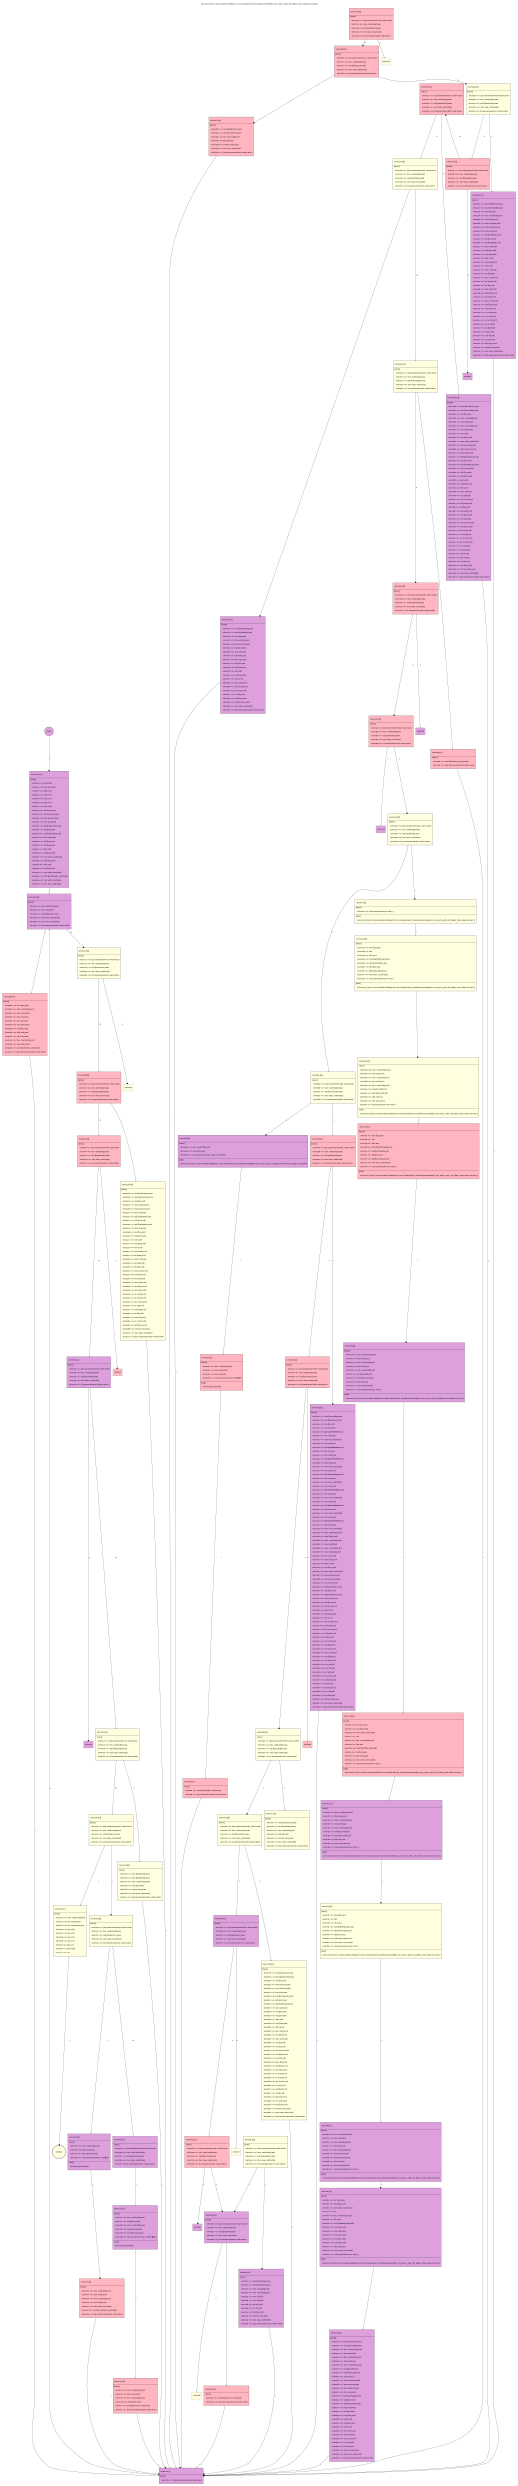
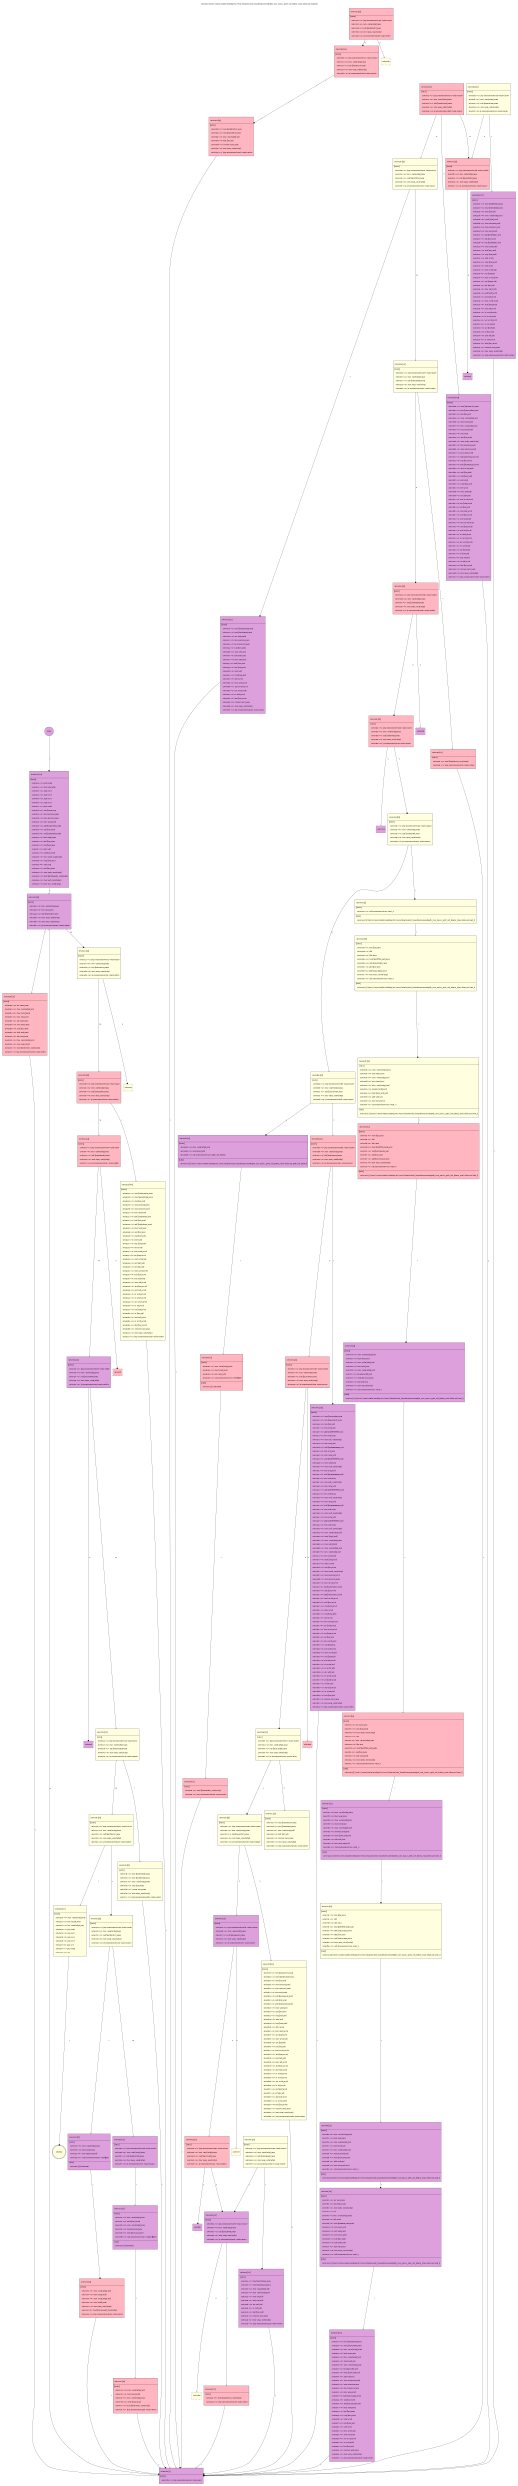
edge "0x4017be [28]" -> "0x4017da [28]": removed, label "14"
edge "0x4017f6 [28]" -> "0x401812 [28]": reversed
